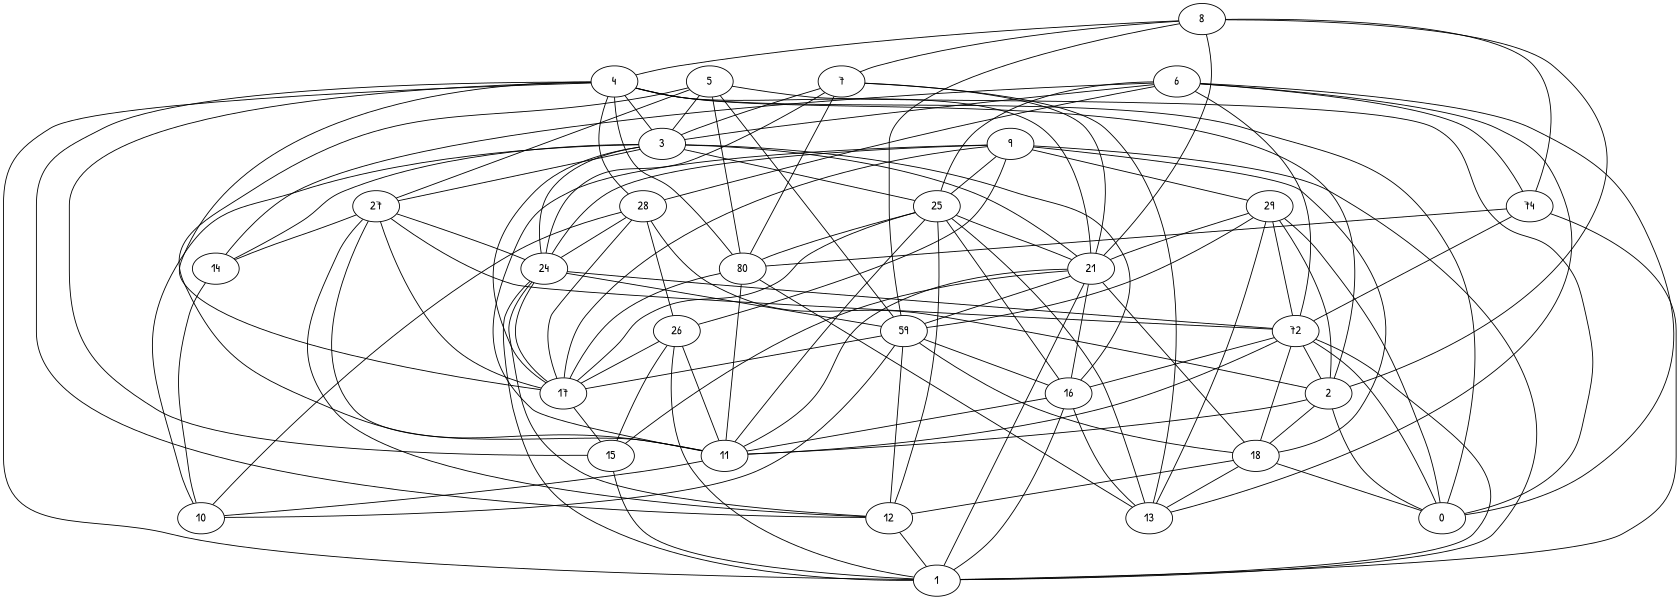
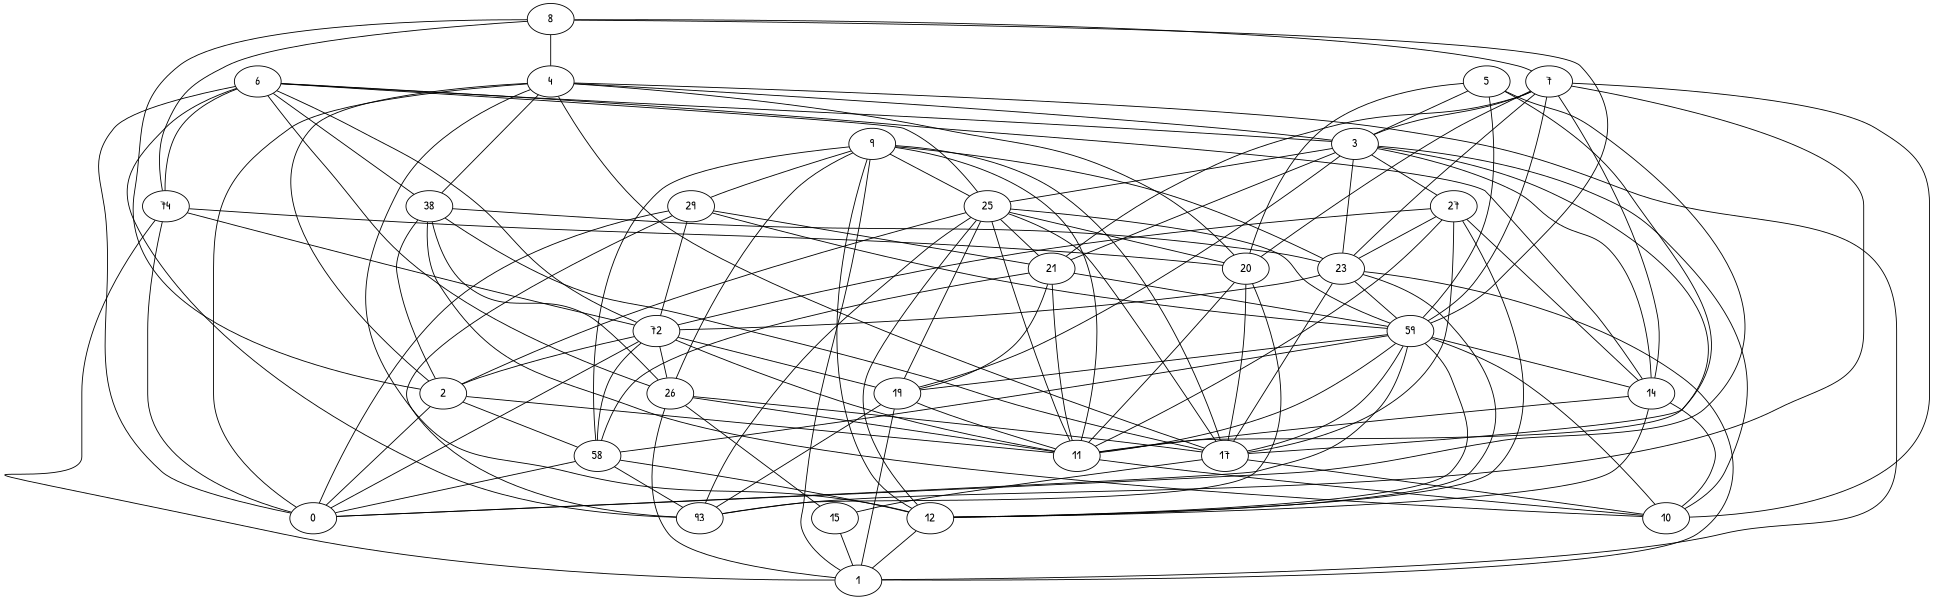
edge "4" -- "21": removed
edge "5" -- "27": removed
edge "8" -- "21": removed
node "28": label "28" -> "38"
edge "7" -- "59": added
edge "7" -- "14": added
edge "25" -- "59": added
edge "7" -- "10": added
edge "6" -- "26": added
edge "4" -- "15": removed
node "24": label "24" -> "23"
node "80": label "80" -> "20"
edge "29" -- "2": now "25" -- "2"
edge "21" -- "15": removed
edge "59" -- "14": added
edge "9" -- "12": added
node "16": label "16" -> "19"
edge "74" -- "0": added
edge "21" -- "1": removed
edge "59" -- "11": added
edge "14" -- "11": added
node "18": label "18" -> "58"
edge "17" -- "10": added
edge "59" -- "0": added
edge "14" -- "12": added
node "13": label "13" -> "93"
edge "72" -- "1": now "72" -- "26"
